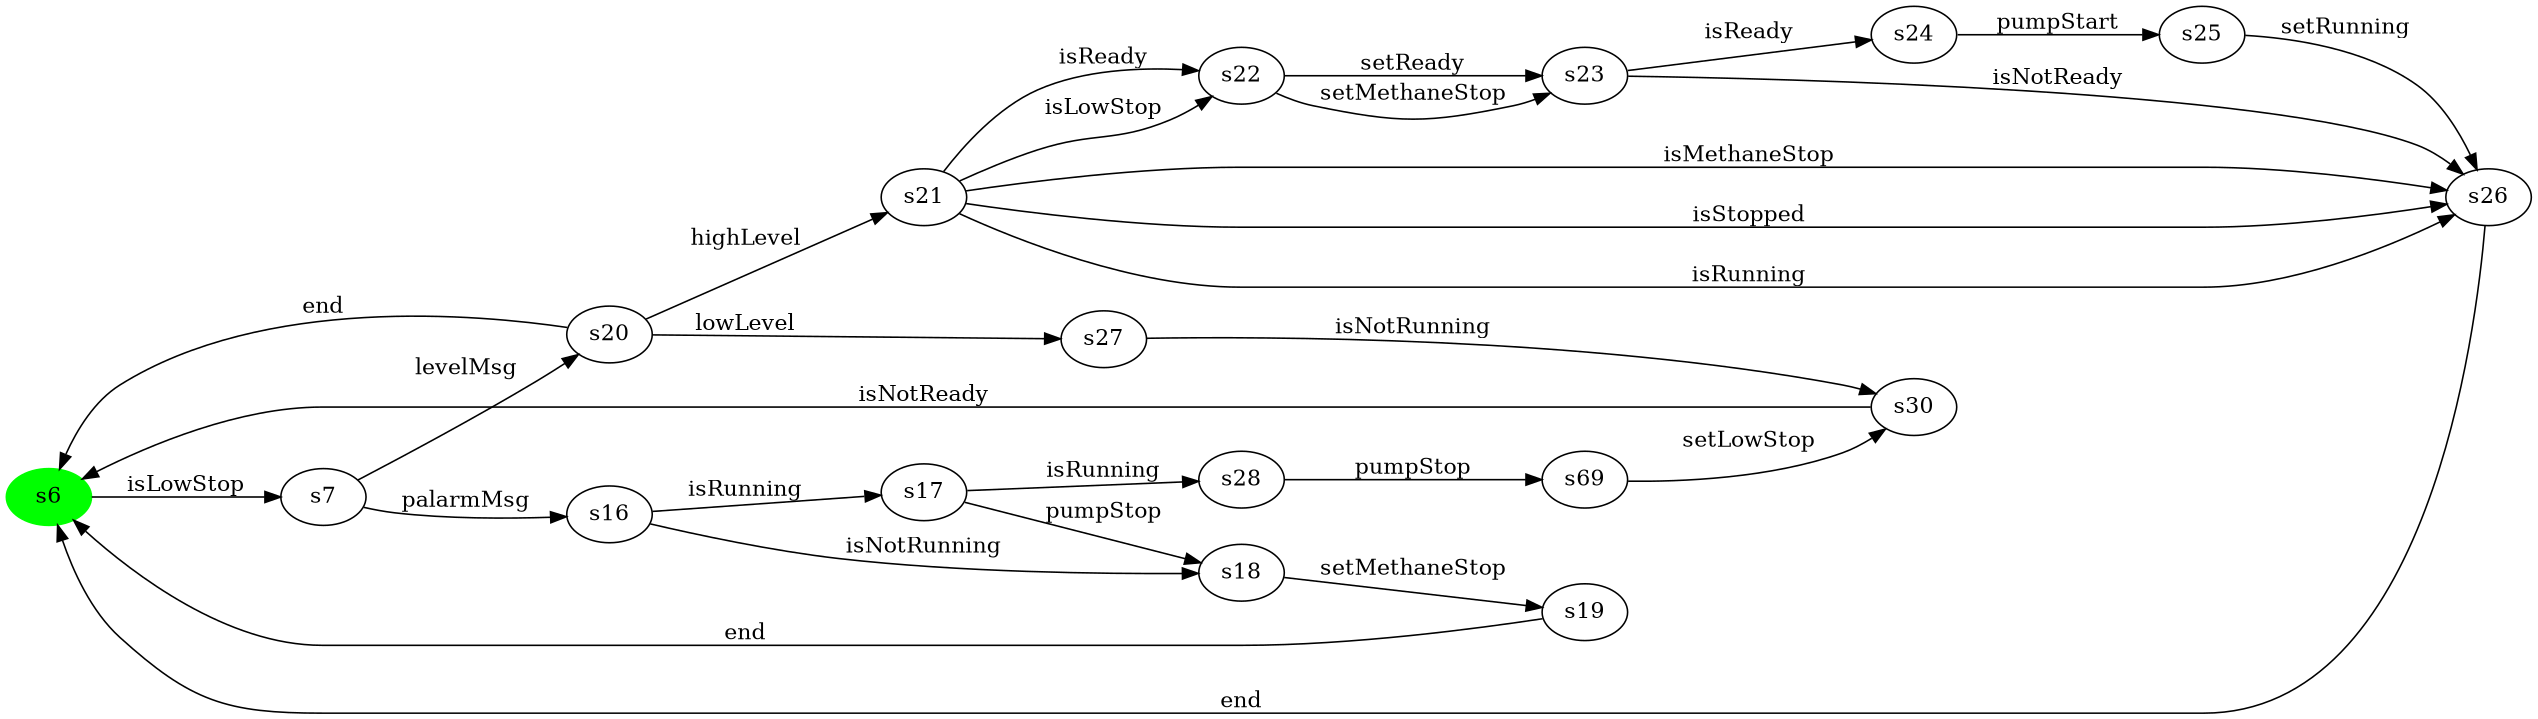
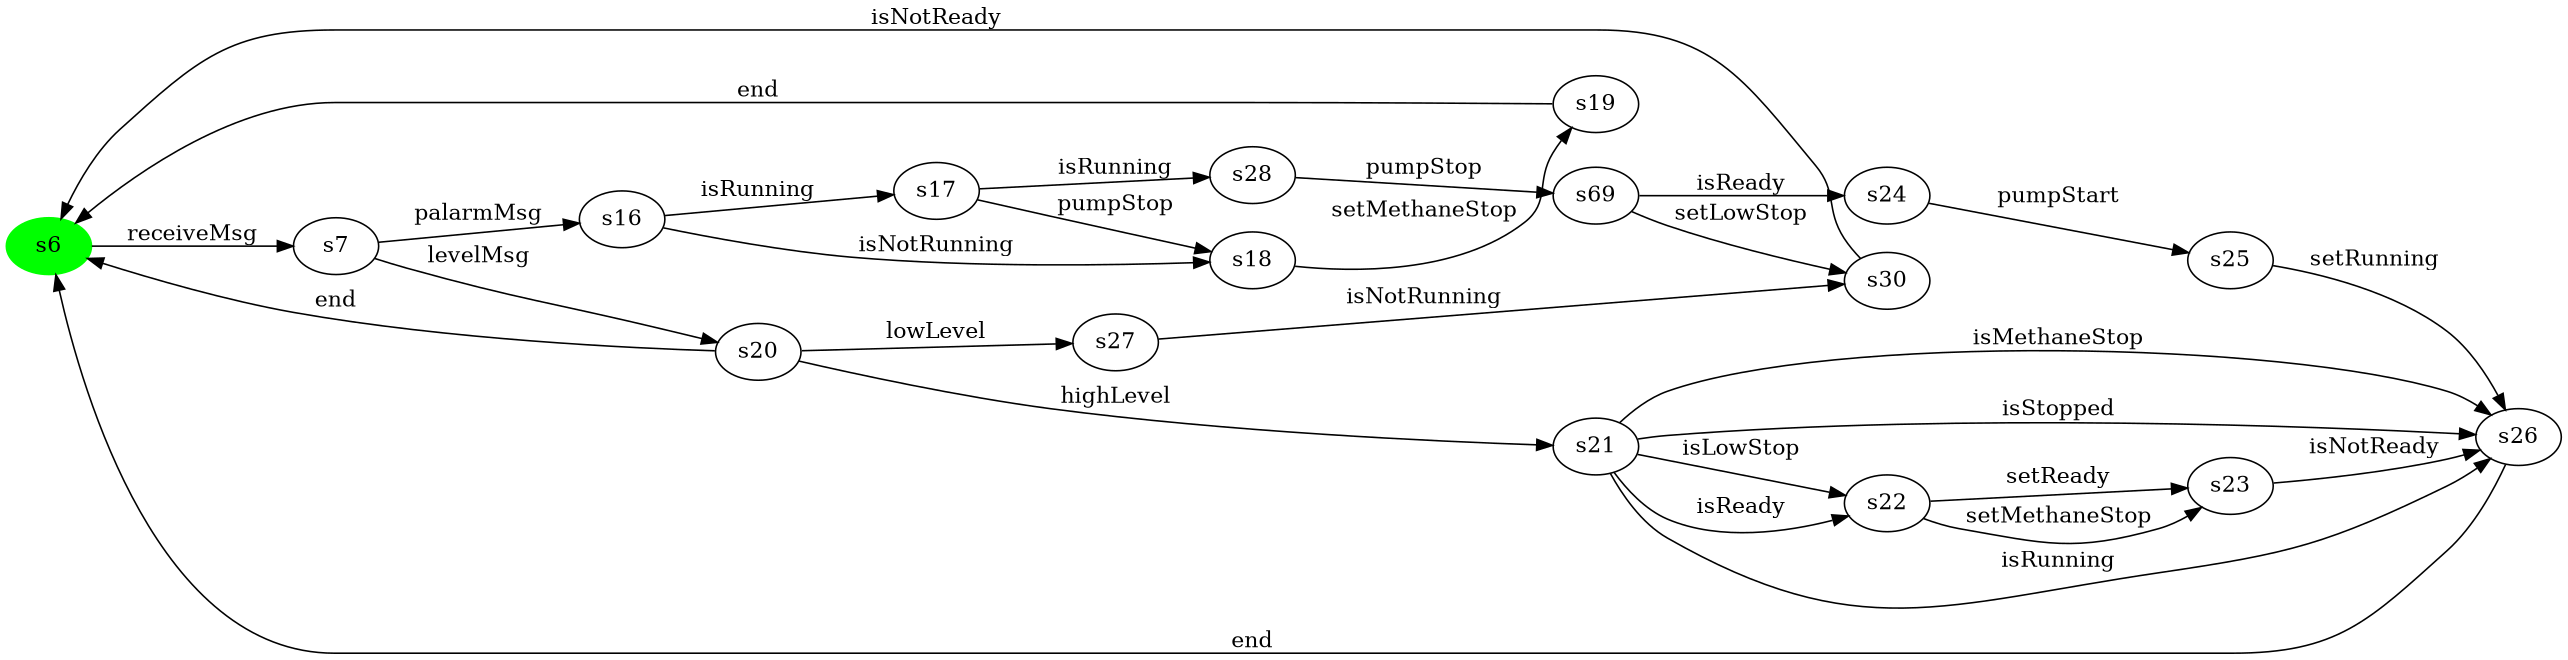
edge "s23" -> "s24": now "s69" -> "s24"
edge "s6" -> "s7": label " isLowStop " -> " receiveMsg "
